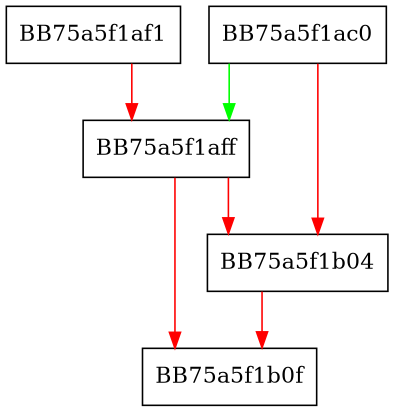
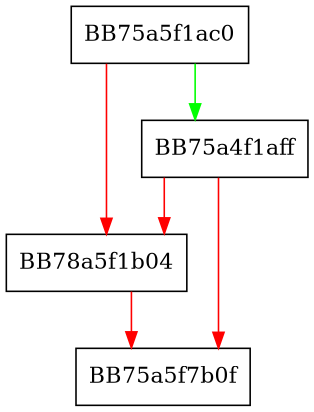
node "BB75a5f1af1": removed
node "BB75a5f1aff": label "BB75a5f1aff" -> "BB75a4f1aff"
node "BB75a5f1b04": label "BB75a5f1b04" -> "BB78a5f1b04"
node "BB75a5f1b0f": label "BB75a5f1b0f" -> "BB75a5f7b0f"
